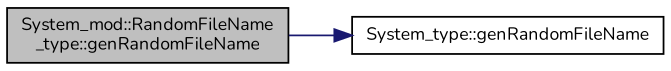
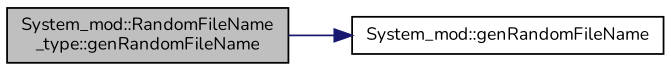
node "System_type::genRandomFileName": label "System_type::genRandomFileName" -> "System_mod::genRandomFileName"
